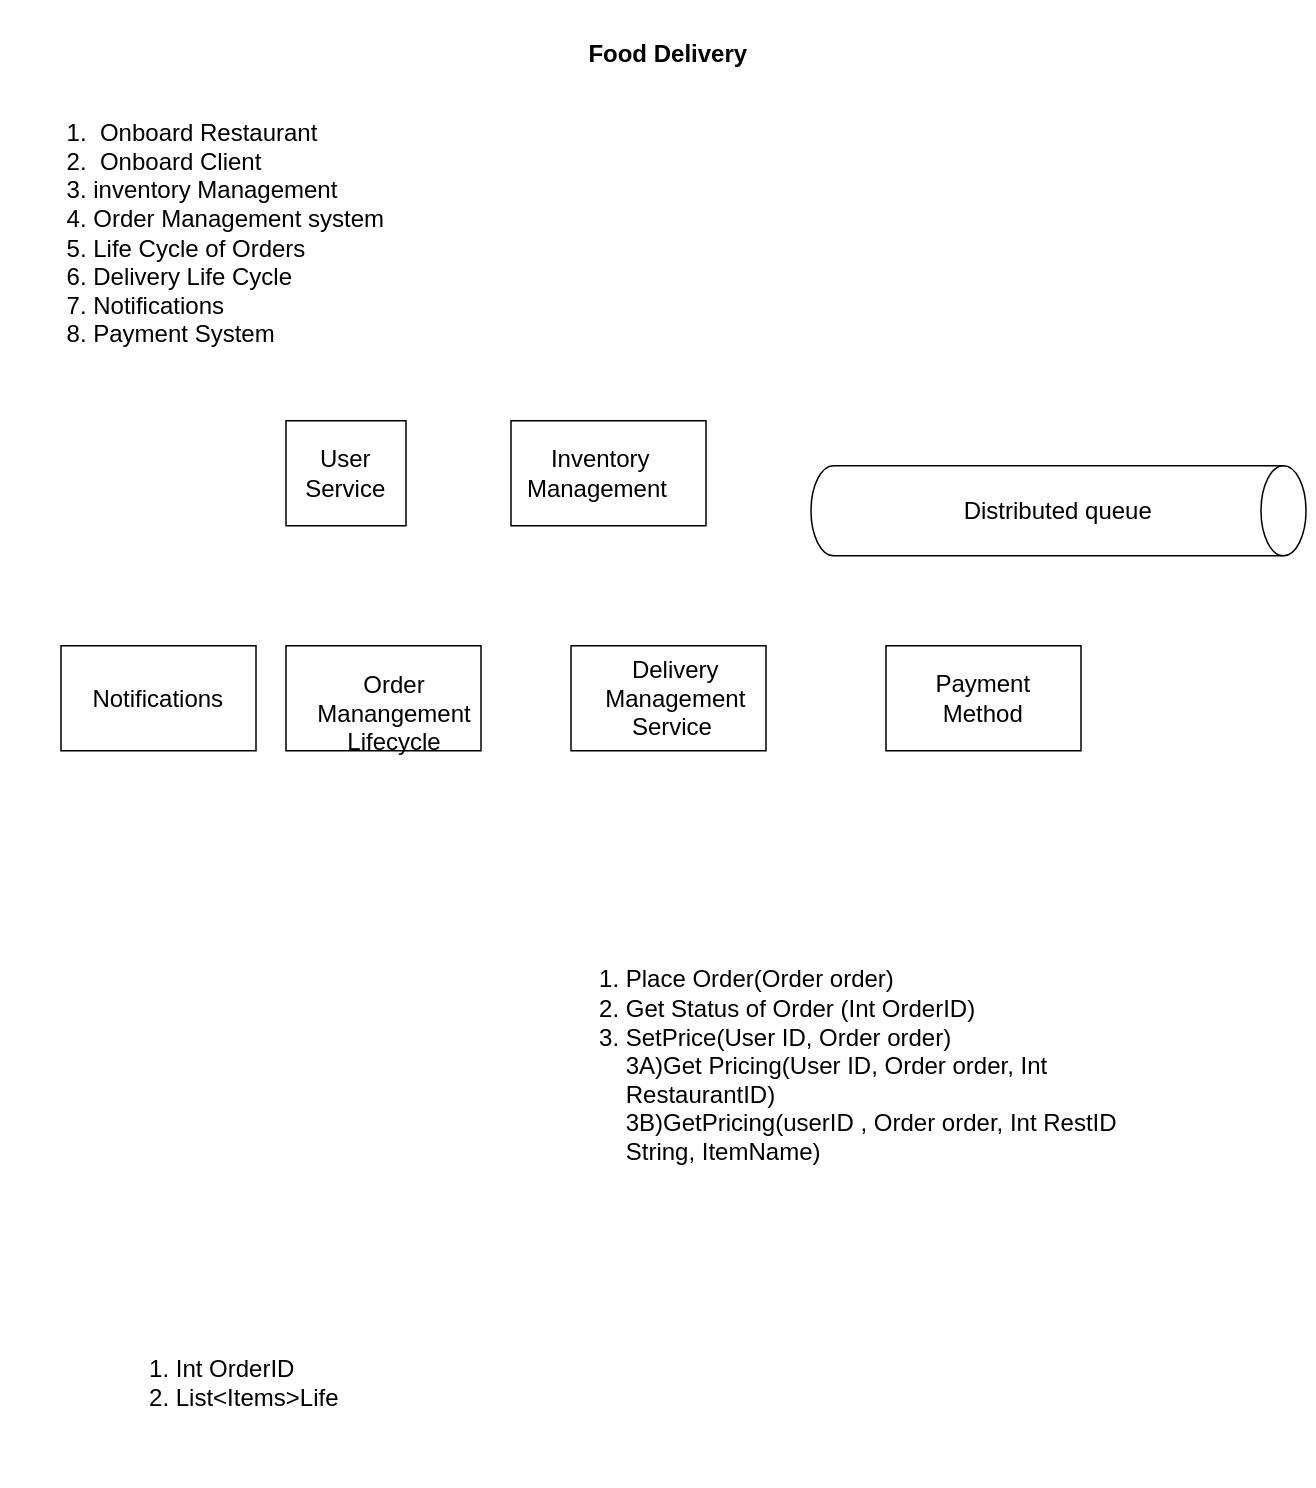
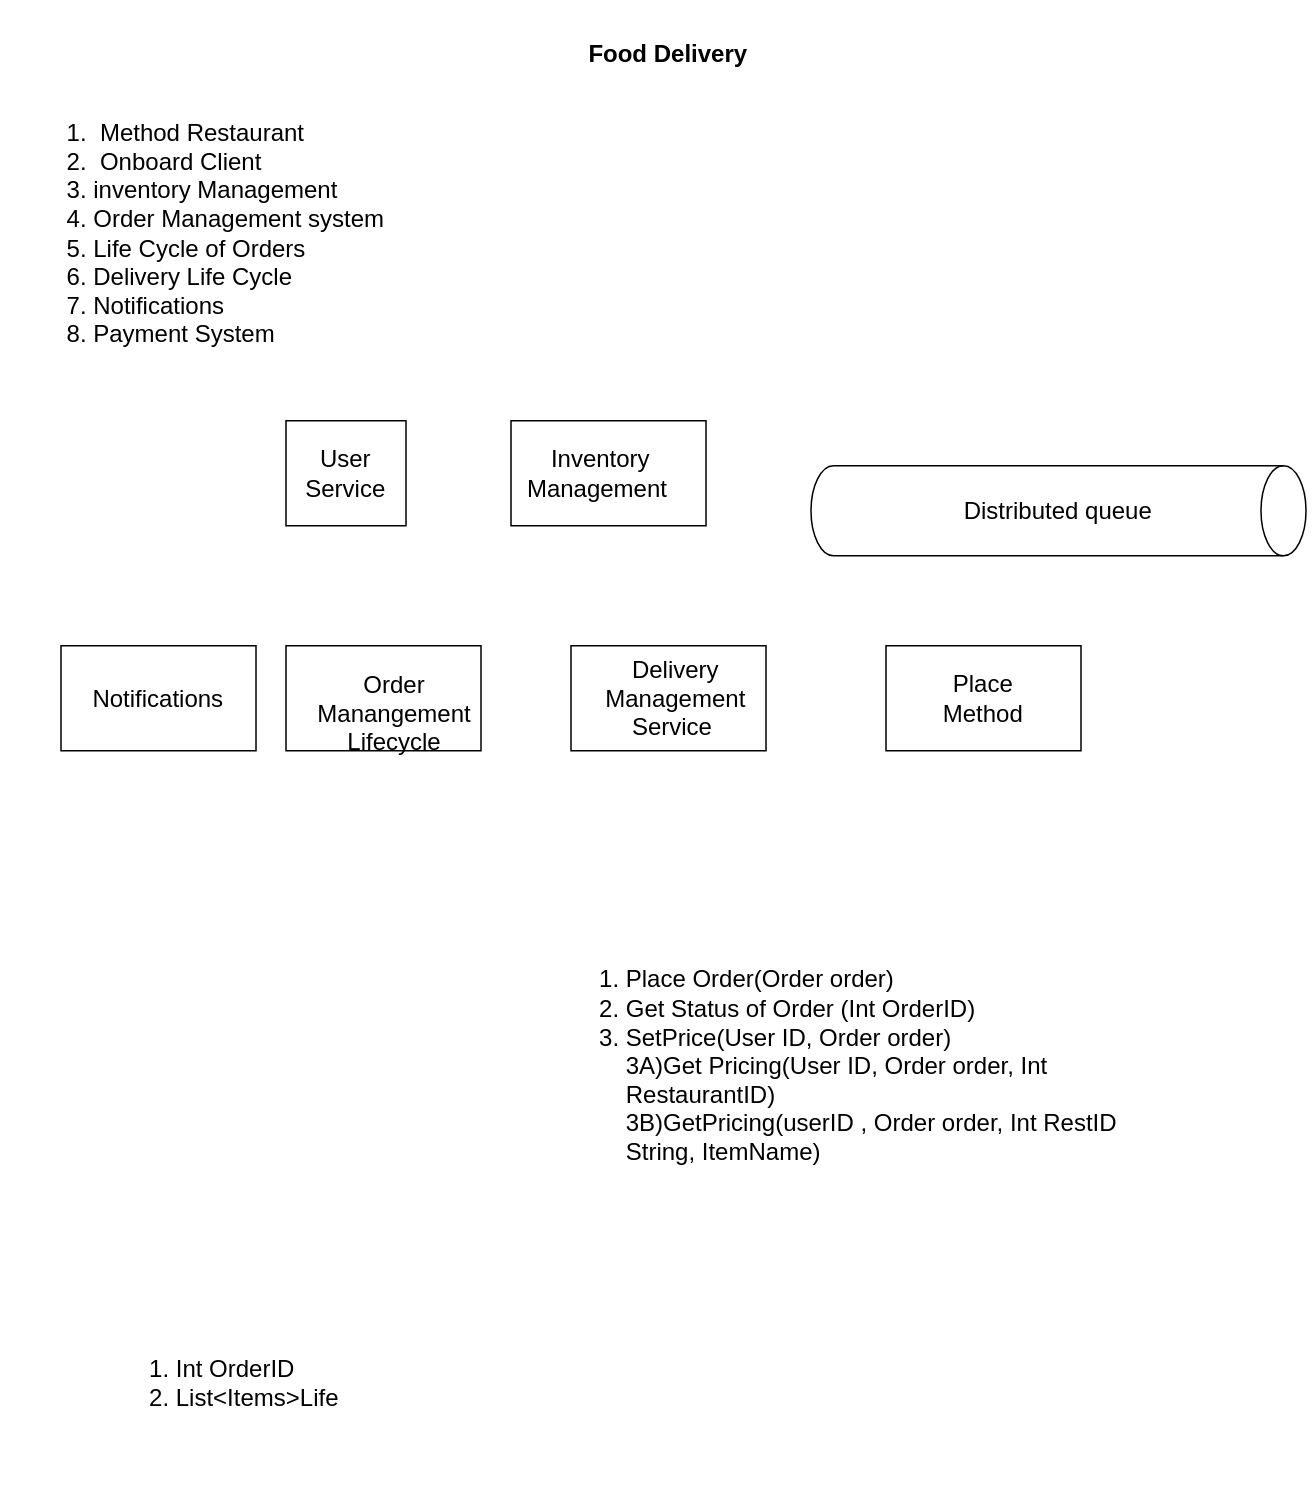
node "Onboard Restaurant Onboard Client inventory Management Order Management system Life Cycle of Orders Delivery Life Cycle Notifications Payment System": label "Onboard Restaurant Onboard Client inventory Management Order Management system Life Cycle of Orders Delivery Life Cycle Notifications Payment System" -> "Method Restaurant Onboard Client inventory Management Order Management system Life Cycle of Orders Delivery Life Cycle Notifications Payment System"
node "Payment Method": label "Payment Method" -> "Place Method"
